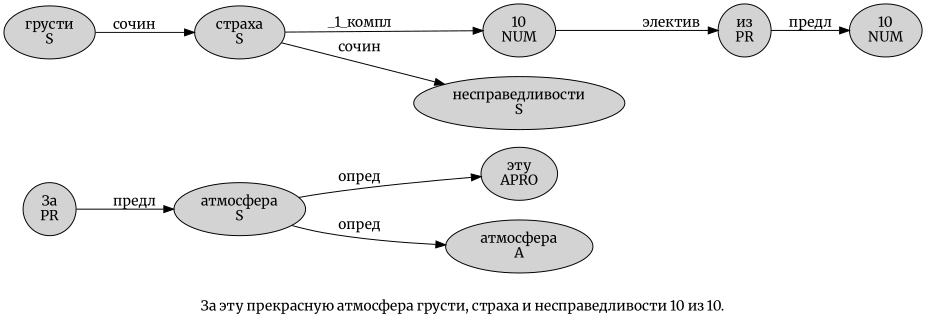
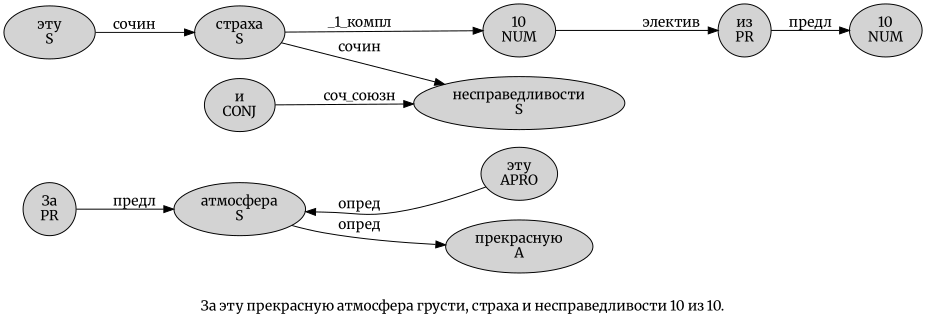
node "грусти S": label "грусти S" -> "эту S"
node "и CONJ": added
edge "атмосфера S" -> "эту APRO": reversed
node "атмосфера A": label "атмосфера A" -> "прекрасную A"
